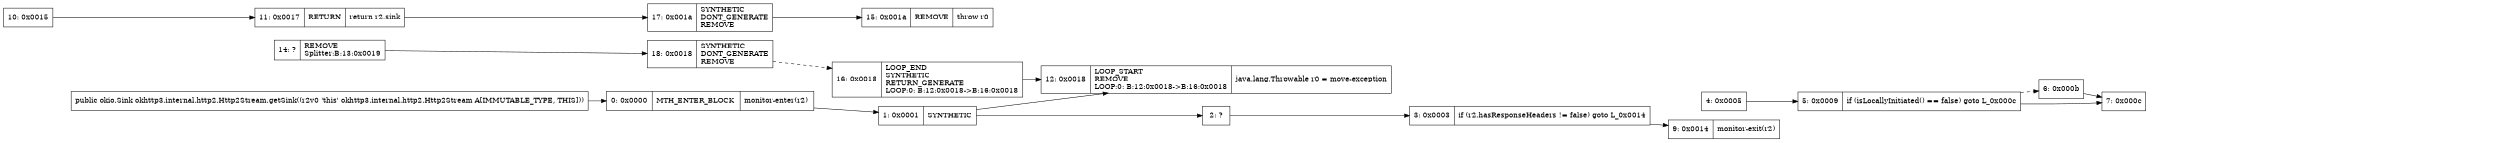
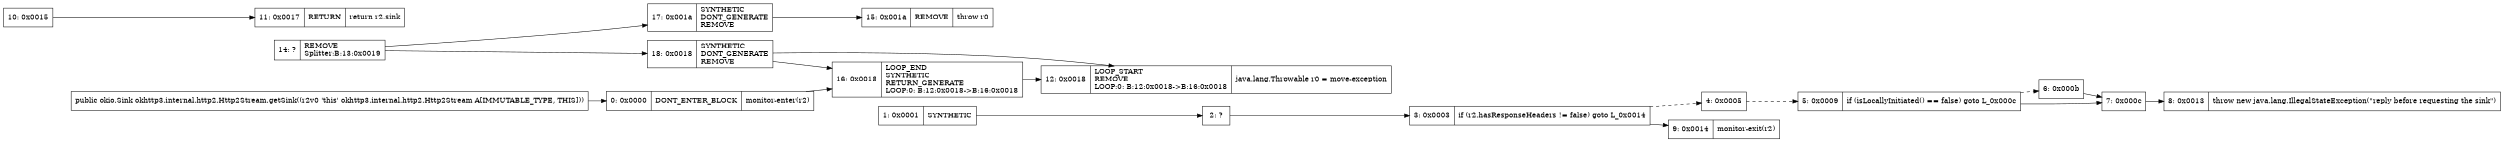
edge "11: 0x0017" -> "17: 0x001a": now "14: ?" -> "17: 0x001a"
edge "18: 0x0018" -> "16: 0x0018": style dashed -> solid
node "0: 0x0000": text "MTH_ENTER_BLOCK" -> "DONT_ENTER_BLOCK"
edge "4: 0x0005" -> "5: 0x0009": style solid -> dashed
node "8: 0x0013": added
edge "1: 0x0001" -> "12: 0x0018": now "18: 0x0018" -> "12: 0x0018"
edge "3: 0x0003" -> "4: 0x0005": added
edge "0: 0x0000" -> "1: 0x0001": now "0: 0x0000" -> "16: 0x0018"
